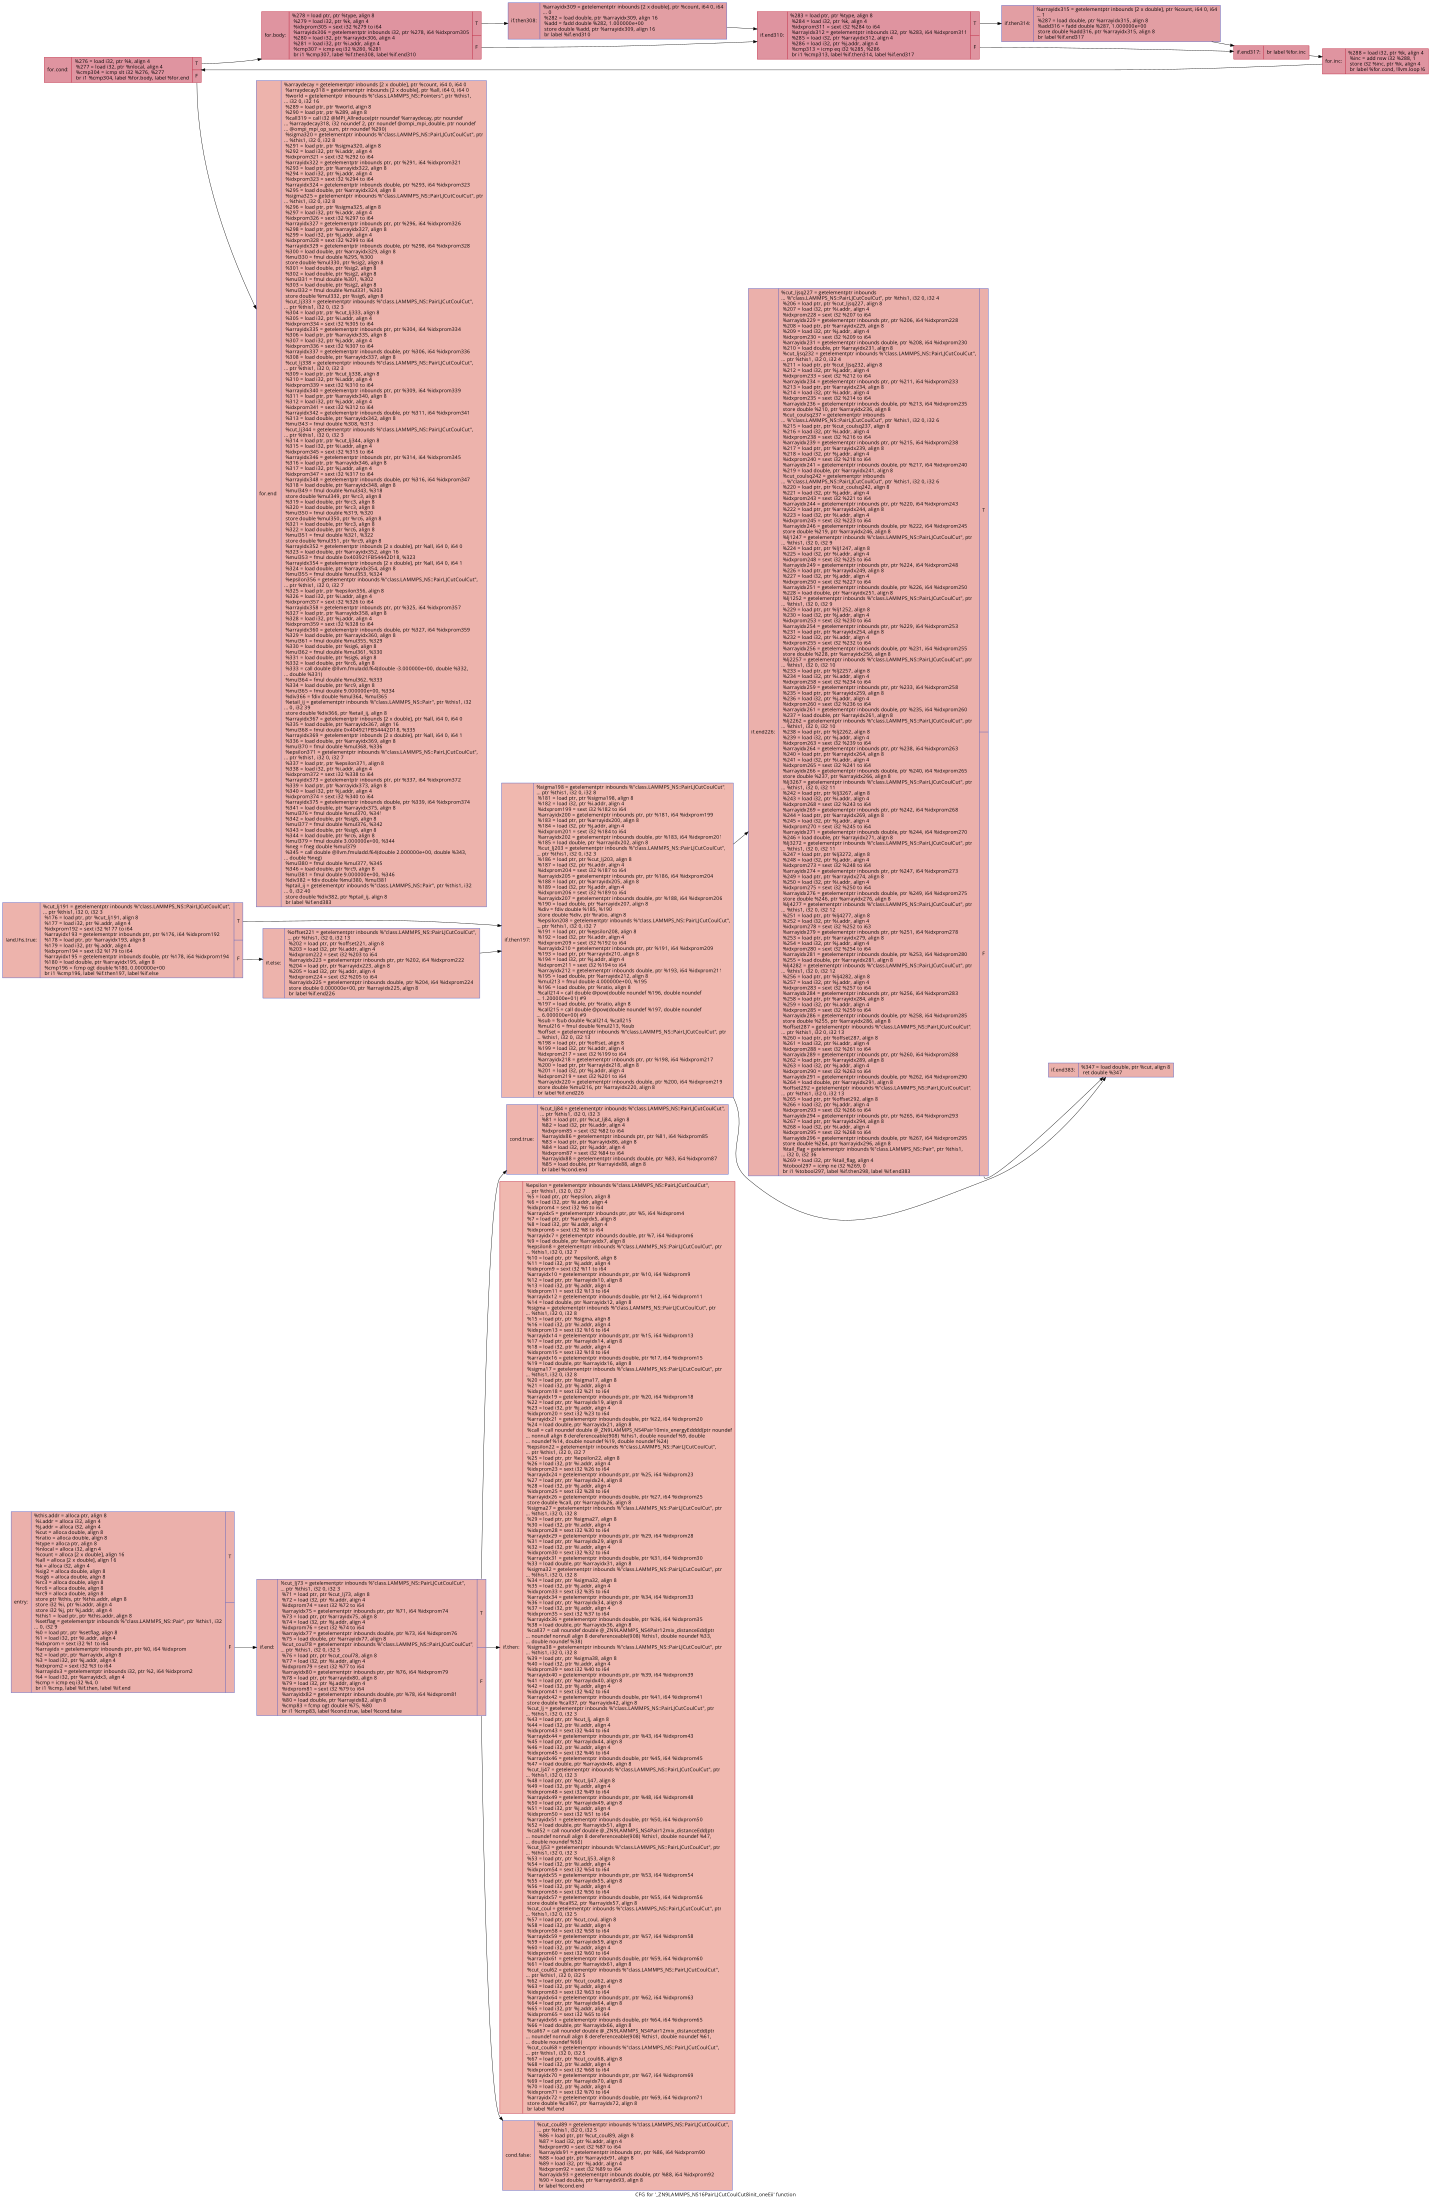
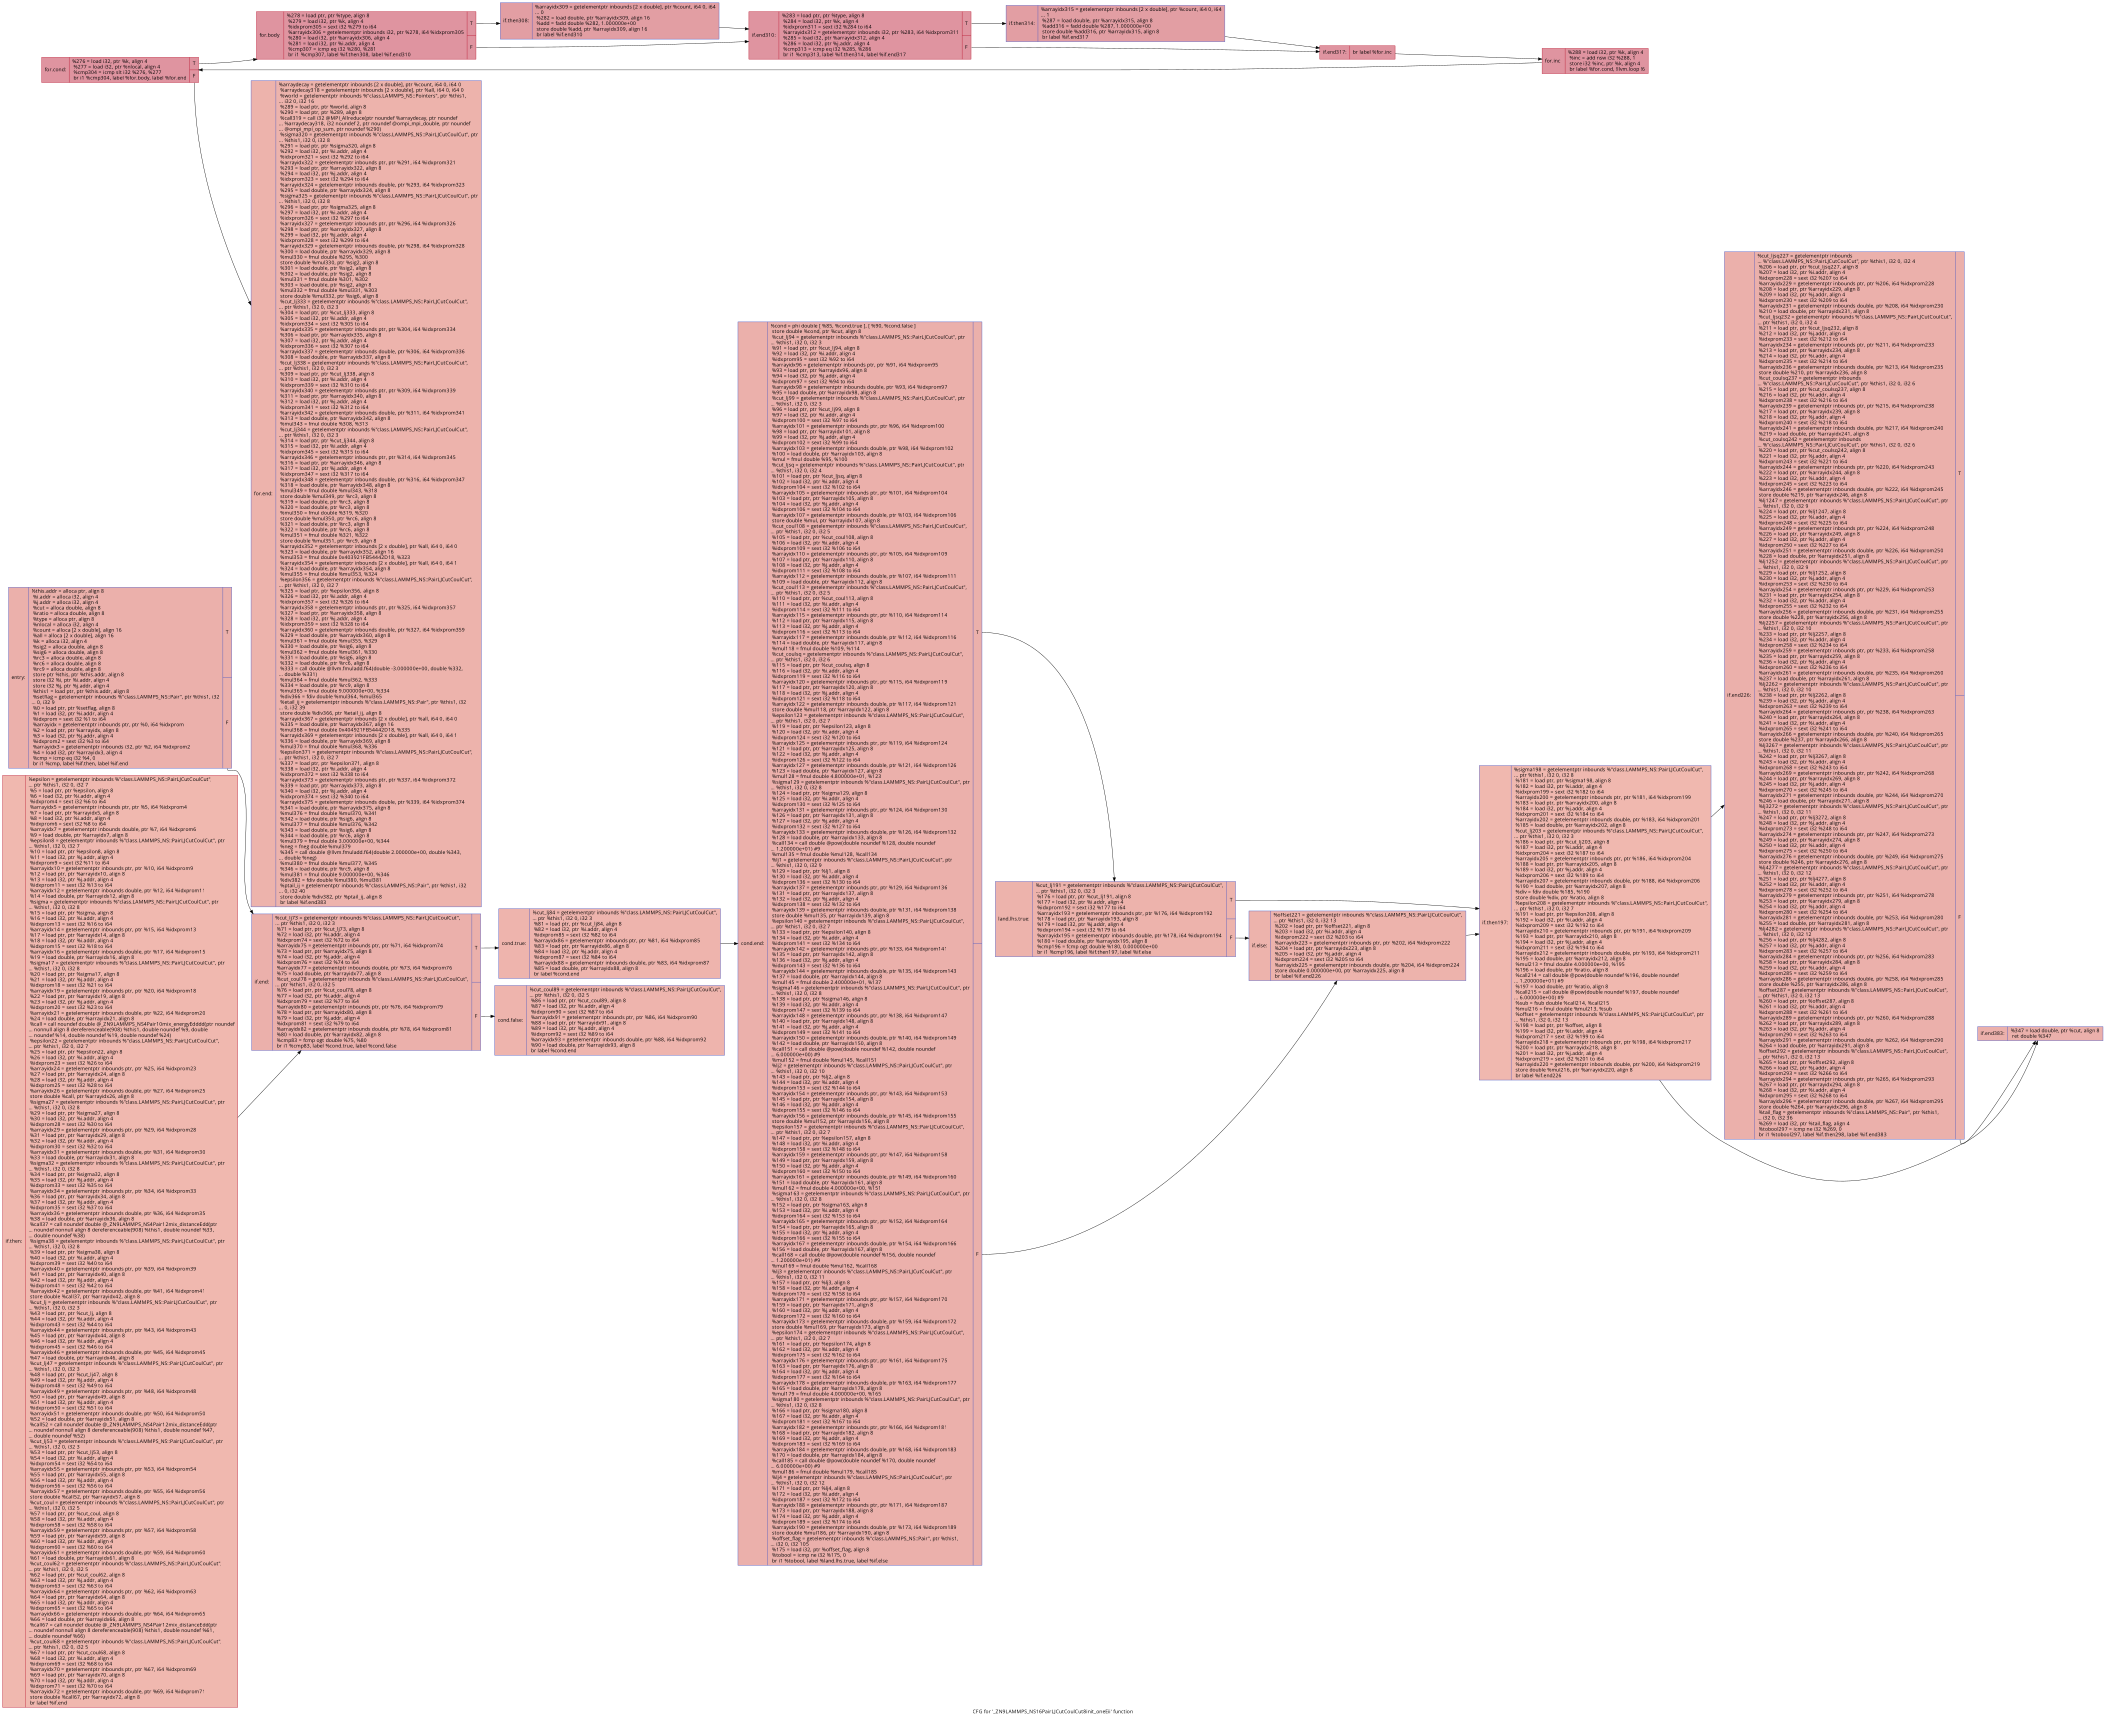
node "if.end226:": text "%idxprom278 = sext i32 %252 to i63" -> "%idxprom278 = sext i32 %252 to i64"
node "cond.end:": added
edge "if.end:" -> "if.then:": reversed
